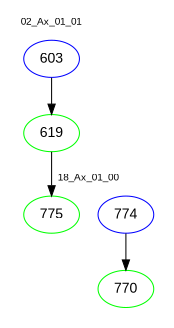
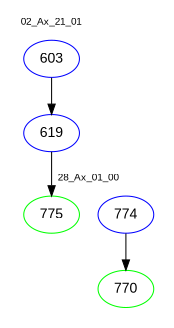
cluster "02_Ax_01_01": label "02_Ax_01_01" -> "02_Ax_21_01"
node "619": color green -> blue
cluster "18_Ax_01_00": label "18_Ax_01_00" -> "28_Ax_01_00"
